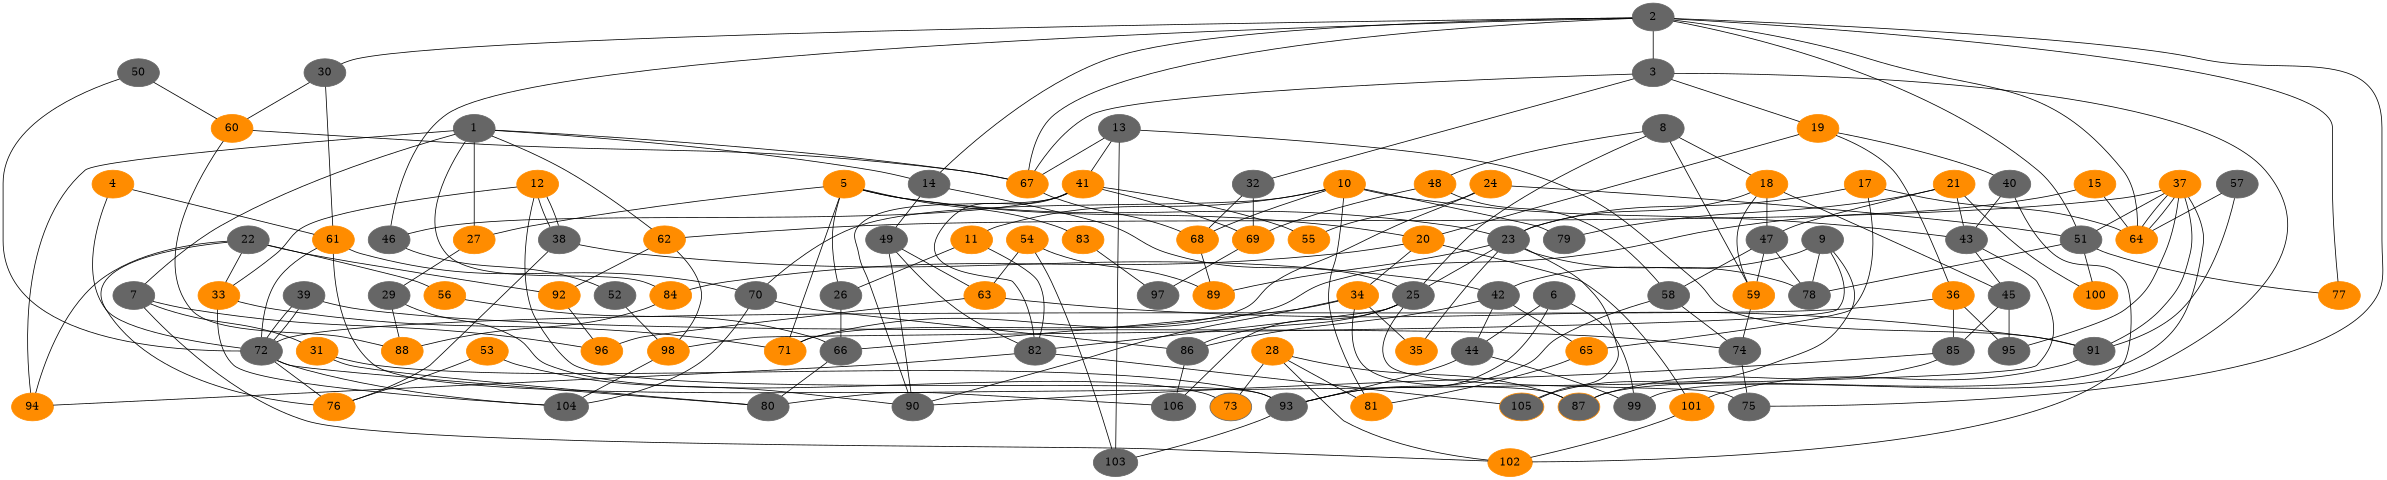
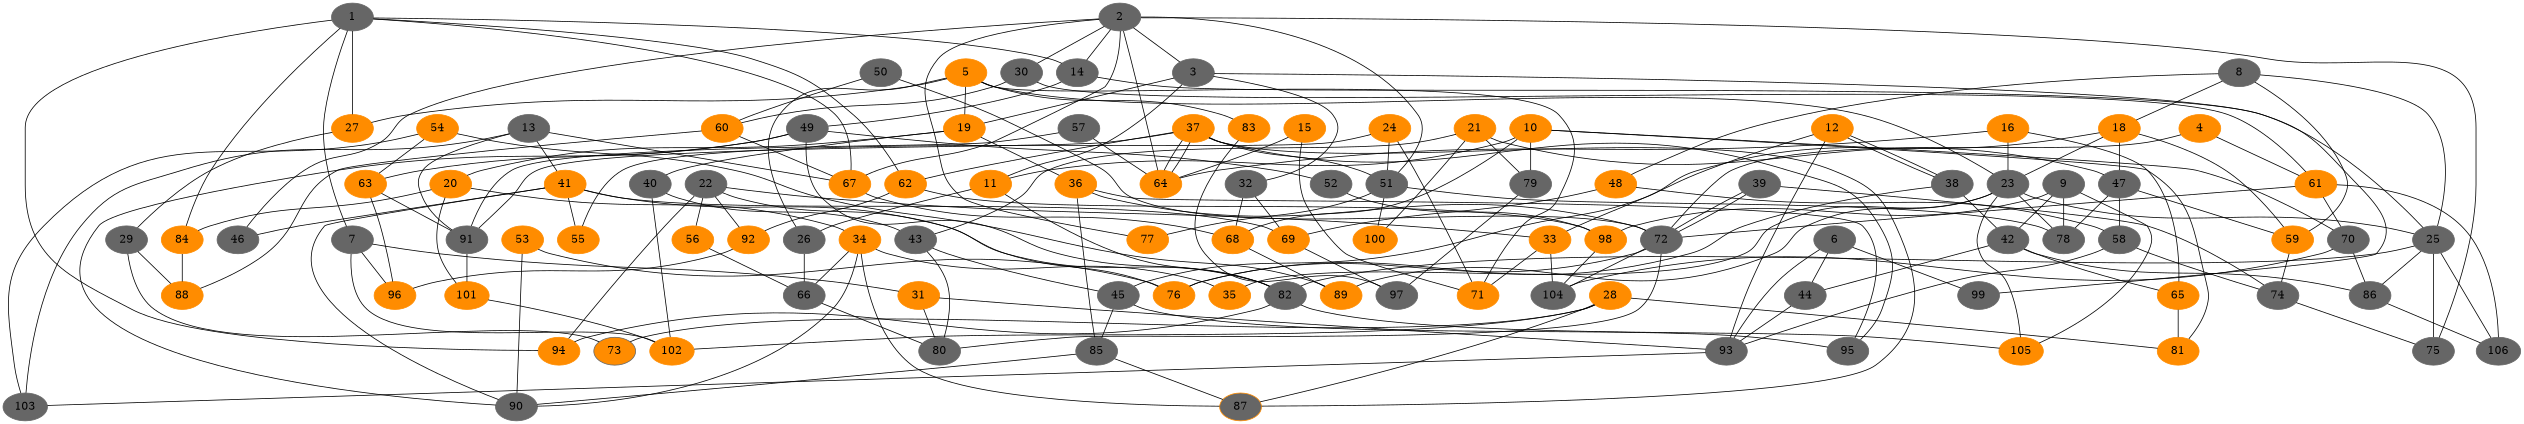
edge "3" -- "67": now "3" -- "11"
node "17": label "17" -> "16"
edge "5" -- "20": now "5" -- "19"
edge "10" -- "43": removed
edge "79" -- "97": added
edge "46" -- "52": now "49" -- "52"
edge "44" -- "99": removed
node "105": fillcolor gray40 -> darkorange
